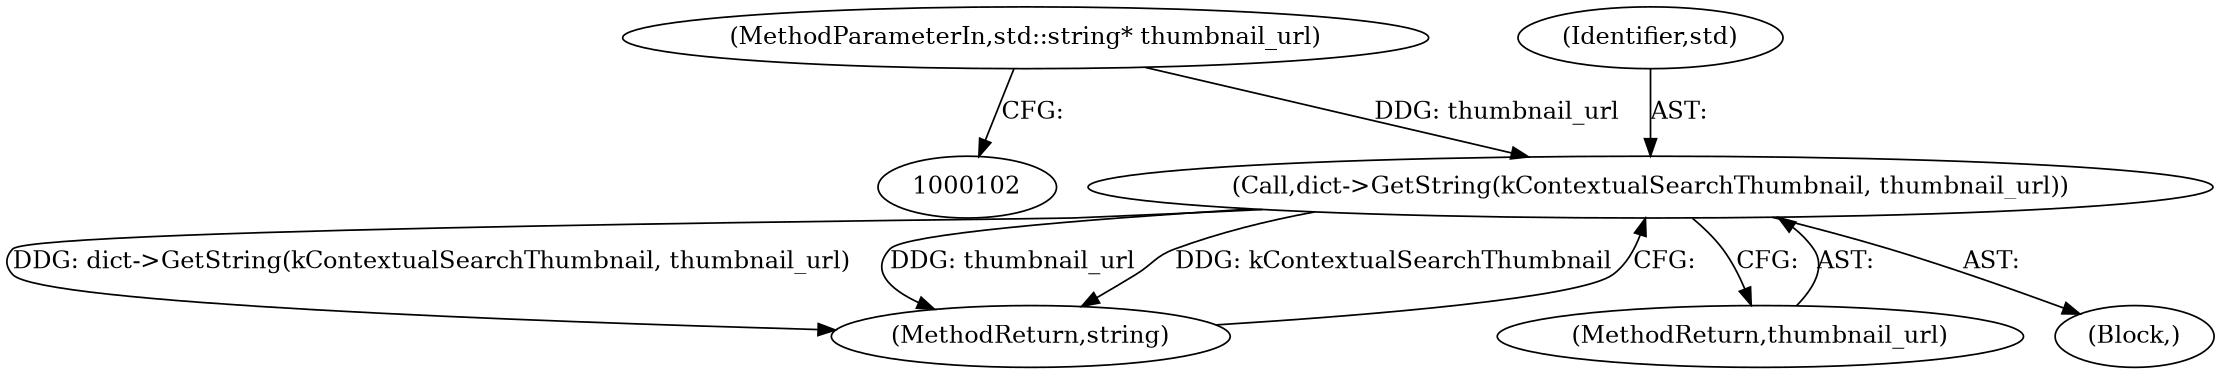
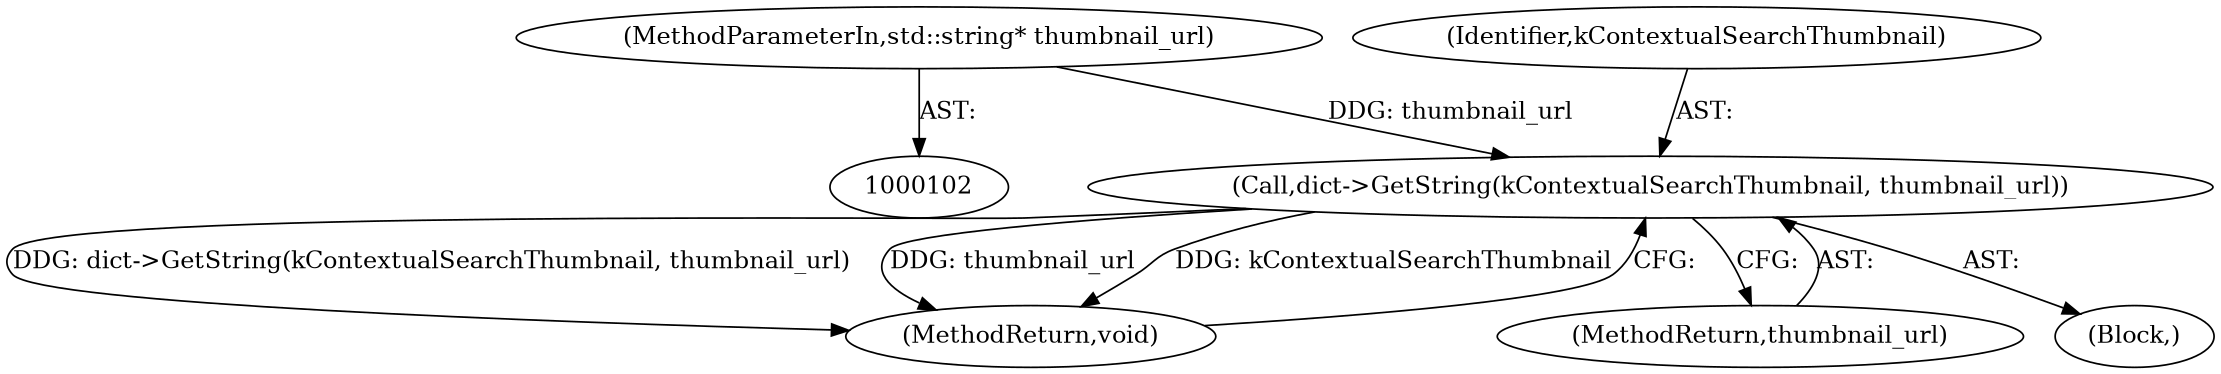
node "(Identifier,std)": label "(Identifier,std)" -> "(Identifier,kContextualSearchThumbnail)"
edge "(MethodParameterIn,std::string* thumbnail_url)" -> "1000102": label "CFG: " -> "AST: "
node "(MethodReturn,string)": label "(MethodReturn,string)" -> "(MethodReturn,void)"
